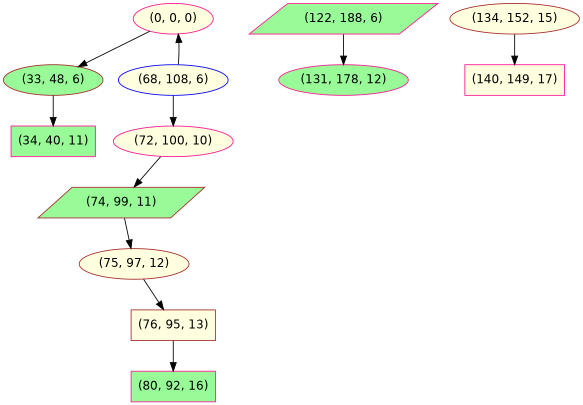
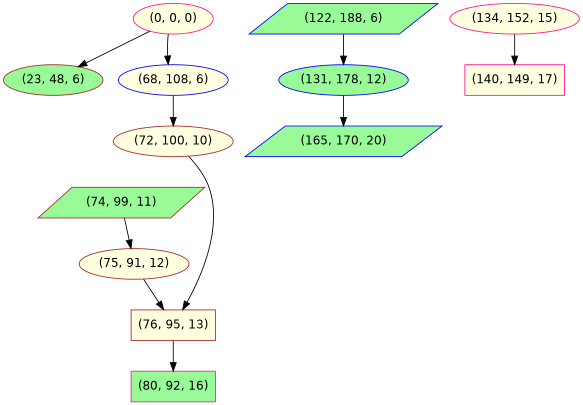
node "(122, 188, 6)": color deeppink -> blue
node "(134, 152, 15)": color brown -> deeppink
edge "(68, 108, 6)" -> "(0, 0, 0)": reversed
node "(33, 48, 6)": label "(33, 48, 6)" -> "(23, 48, 6)"
node "(131, 178, 12)": color deeppink -> blue
node "(34, 40, 11)": removed
node "(72, 100, 10)": color deeppink -> brown
node "(165, 170, 20)": added
edge "(72, 100, 10)" -> "(74, 99, 11)": now "(72, 100, 10)" -> "(76, 95, 13)"
node "(75, 97, 12)": label "(75, 97, 12)" -> "(75, 91, 12)"
